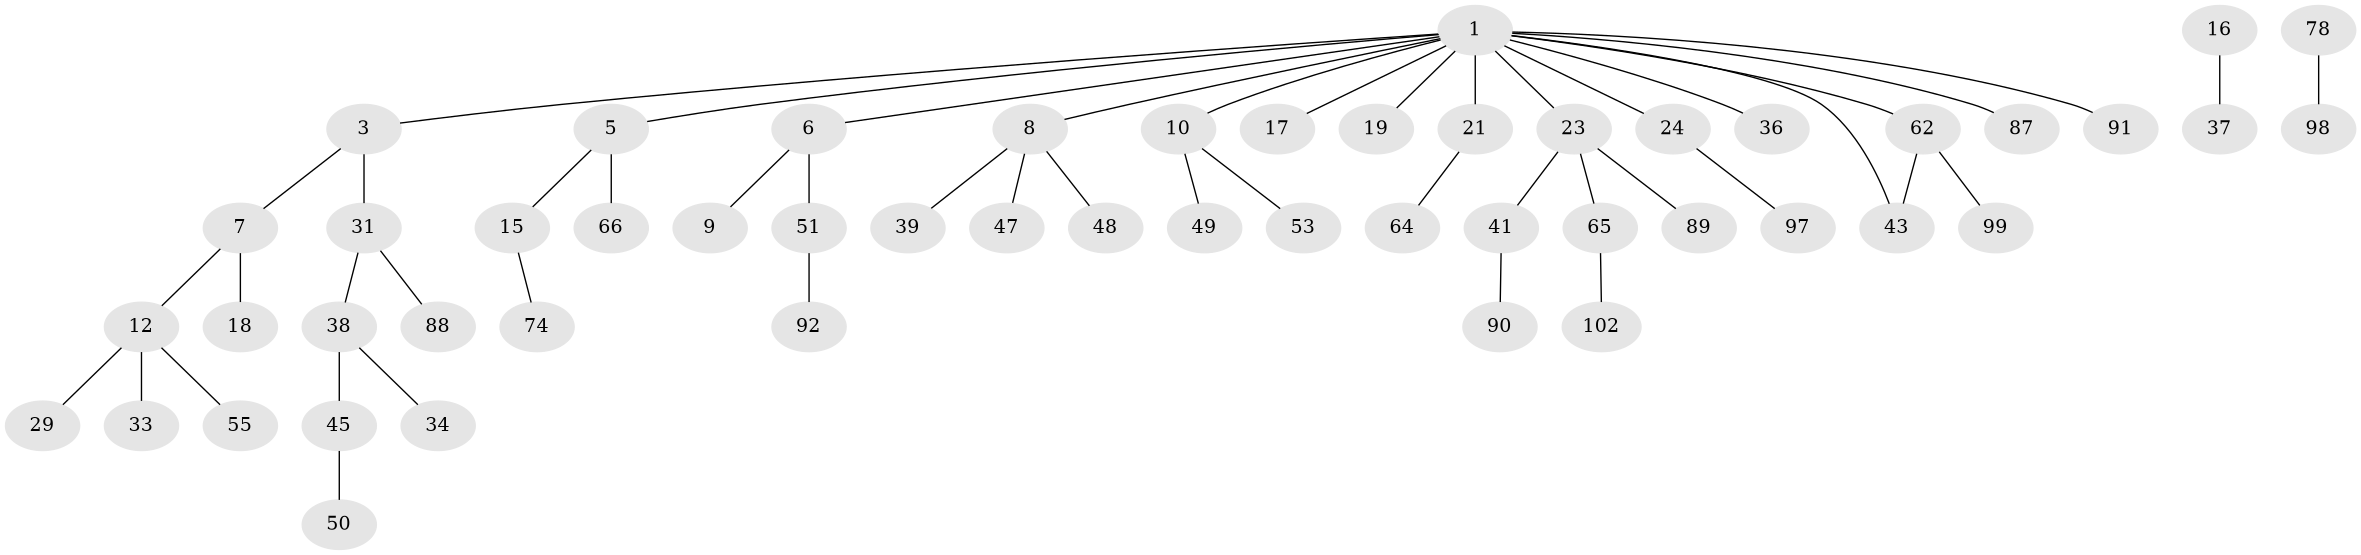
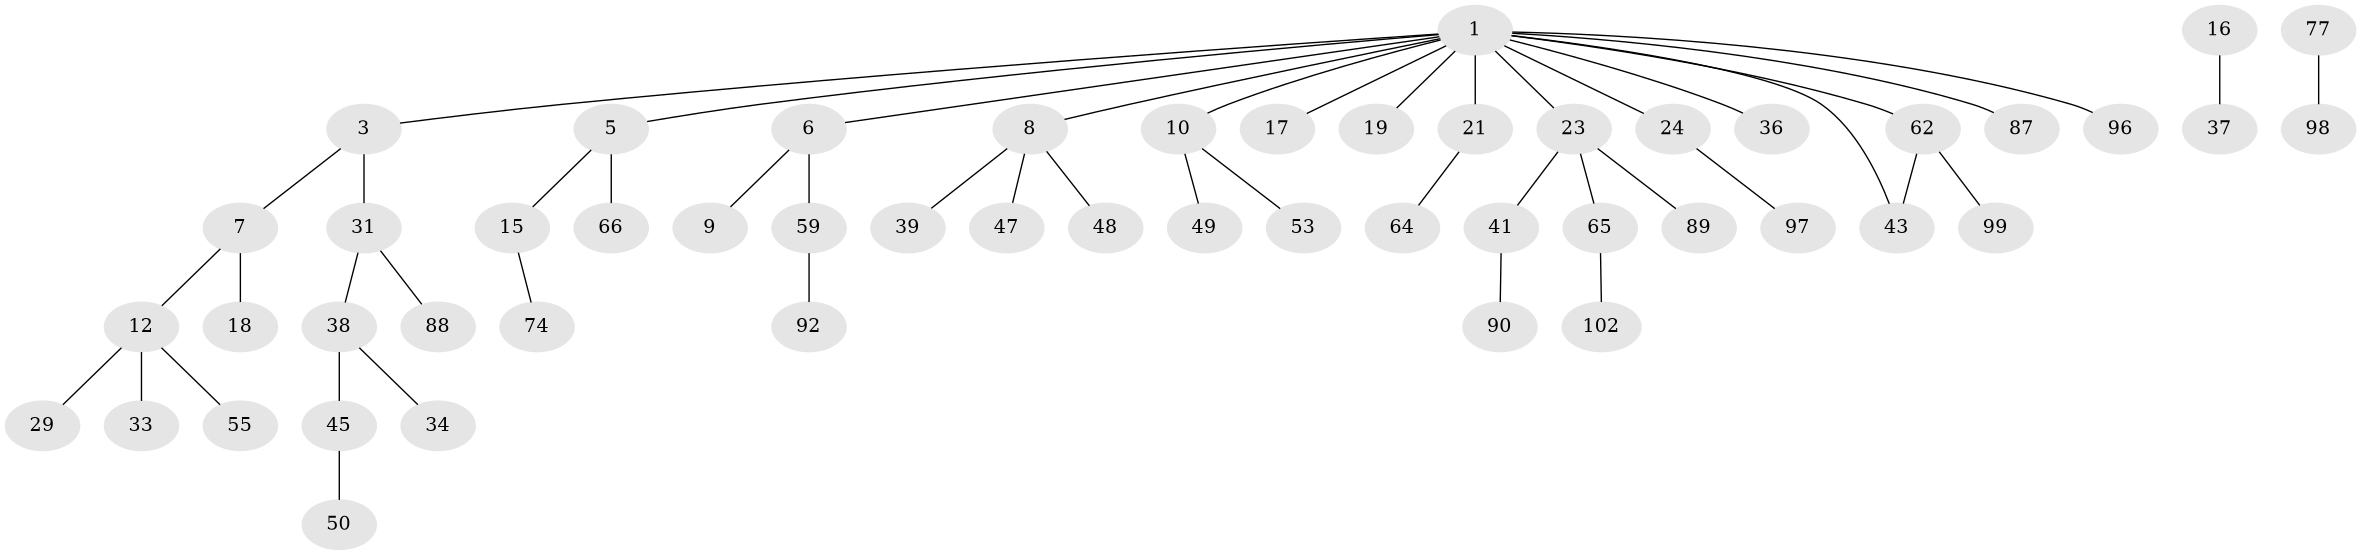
node "78": label "78" -> "77"
node "91": label "91" -> "96"
node "51": label "51" -> "59"
